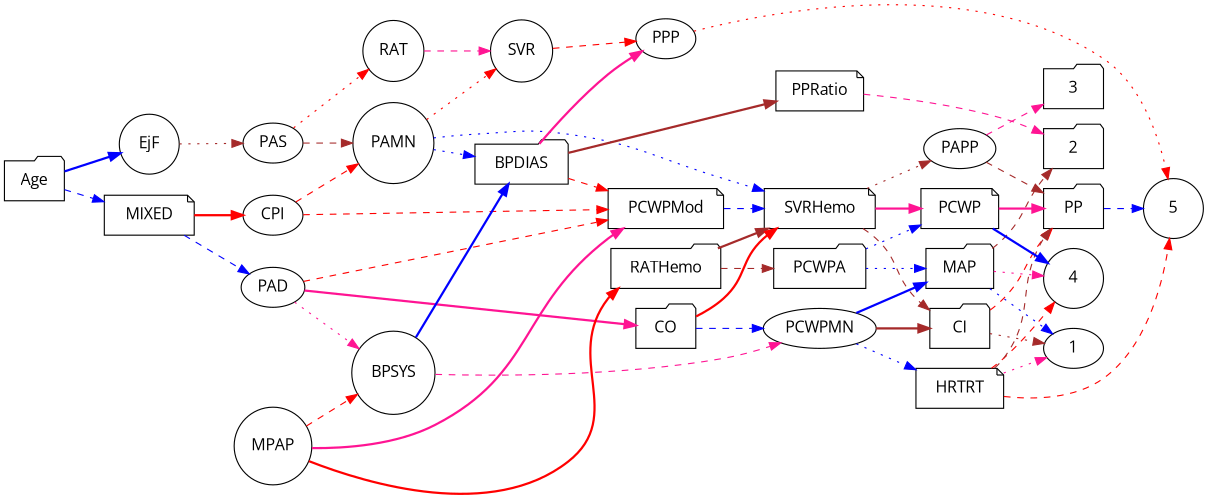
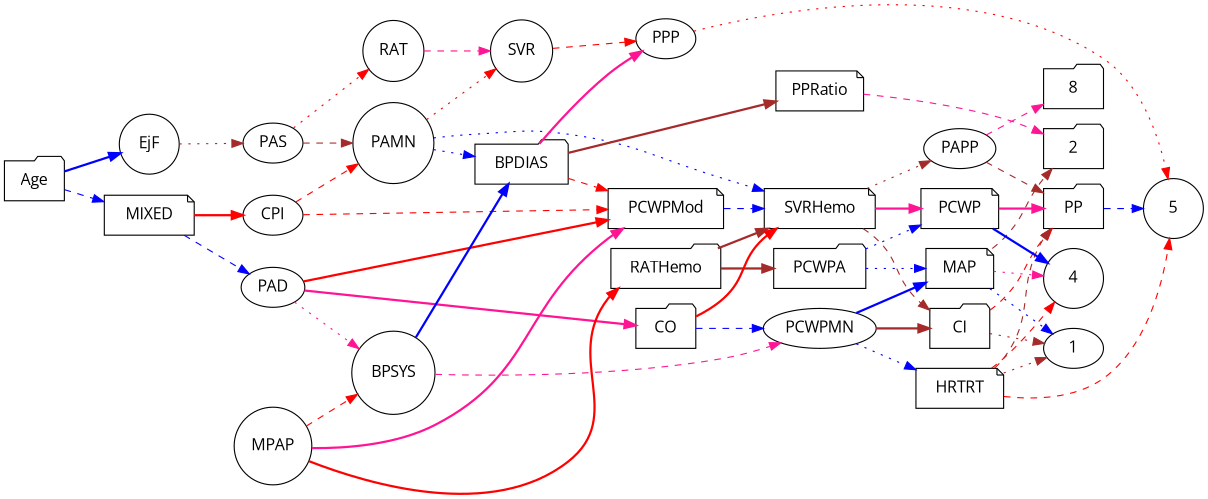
node "3": label "3" -> "8"
edge "PAD" -> "PCWPMod": style dashed -> bold
edge "RATHemo" -> "PCWPA": style dashed -> bold
node "MAP": shape folder -> note
edge "HRTRT" -> "1": color deeppink -> brown
